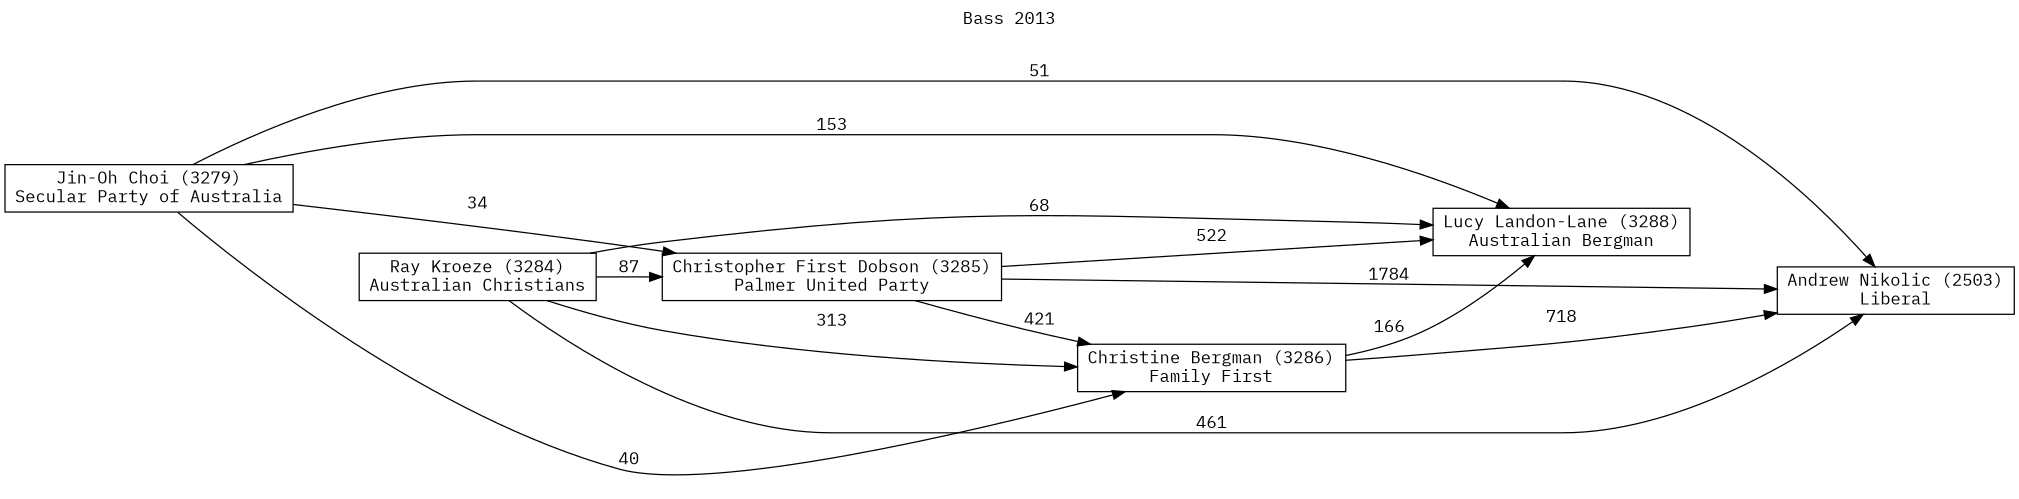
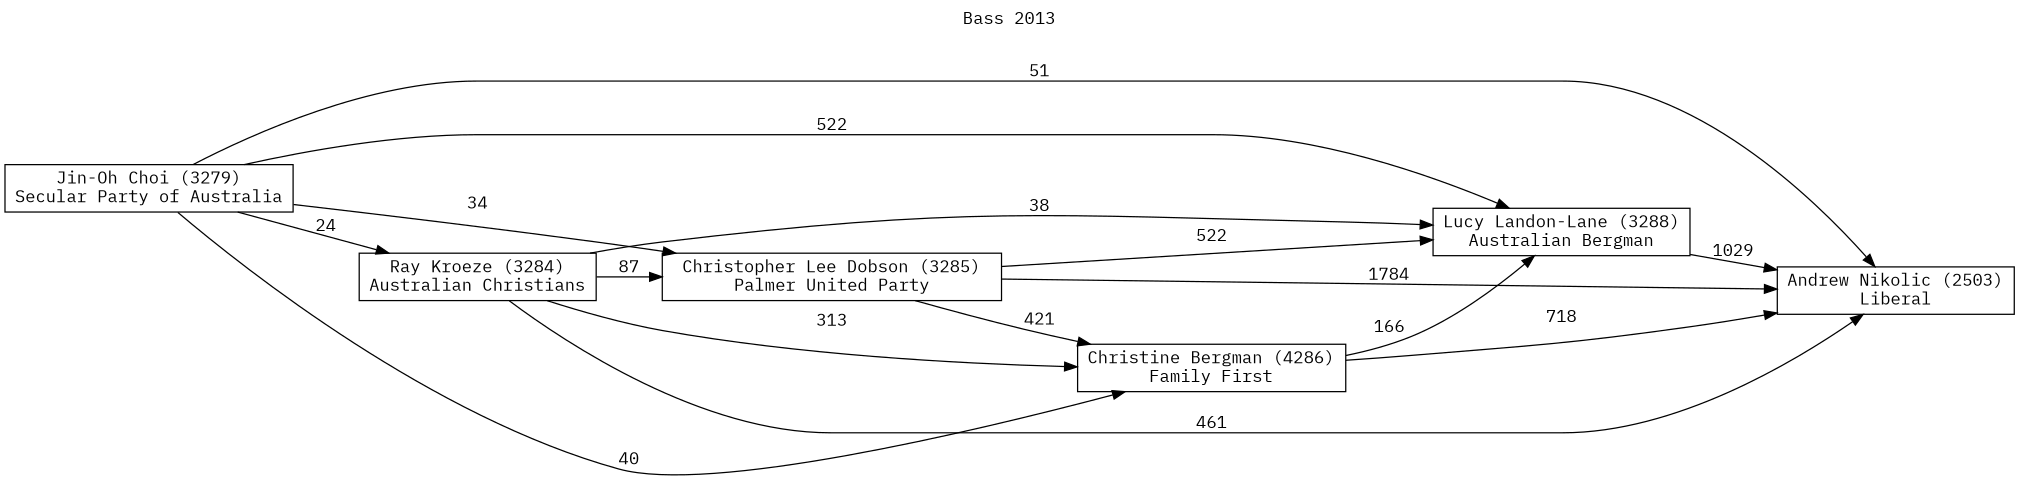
edge "Jin-Oh Choi (3279) Secular Party of Australia" -> "Lucy Landon-Lane (3288) Australian Bergman": label "153" -> "522"
edge "Ray Kroeze (3284) Australian Christians" -> "Lucy Landon-Lane (3288) Australian Bergman": label "68" -> "38"
edge "Jin-Oh Choi (3279) Secular Party of Australia" -> "Ray Kroeze (3284) Australian Christians": added, label "24"
edge "Lucy Landon-Lane (3288) Australian Bergman" -> "Andrew Nikolic (2503) Liberal": added, label "1029"
node "Christopher First Dobson (3285) Palmer United Party": label "Christopher First Dobson (3285) Palmer United Party" -> "Christopher Lee Dobson (3285) Palmer United Party"
node "Christine Bergman (3286) Family First": label "Christine Bergman (3286) Family First" -> "Christine Bergman (4286) Family First"
